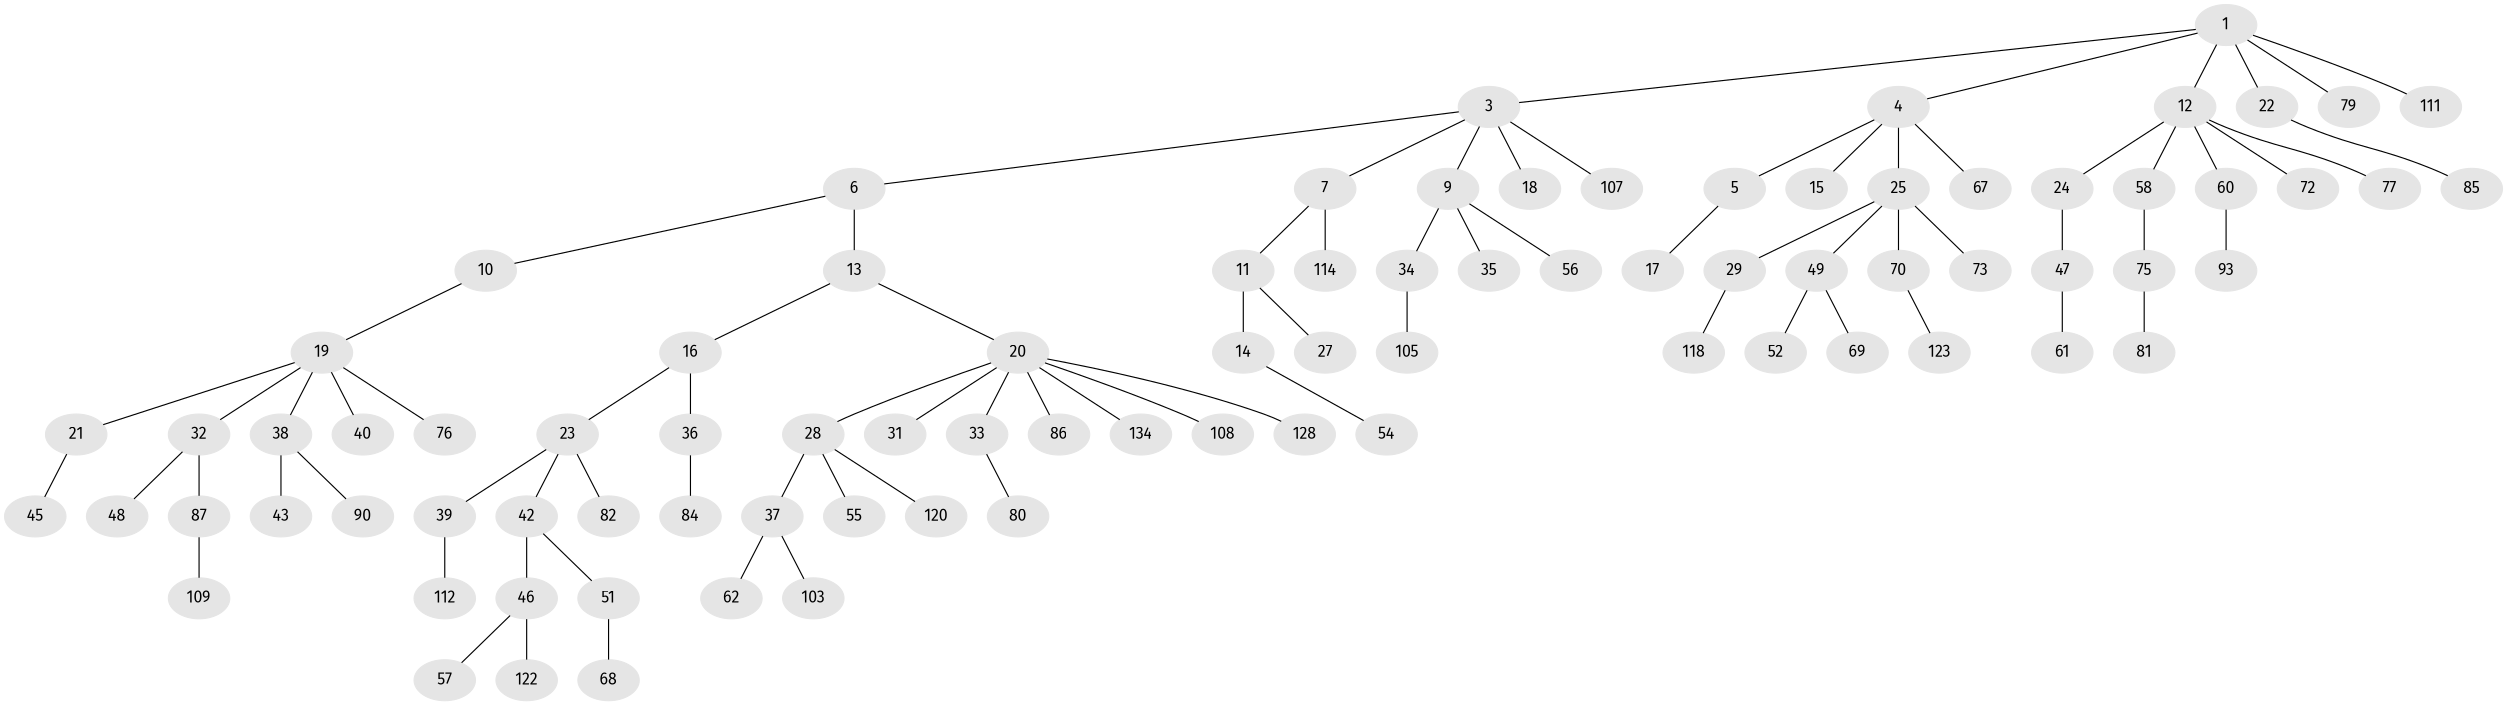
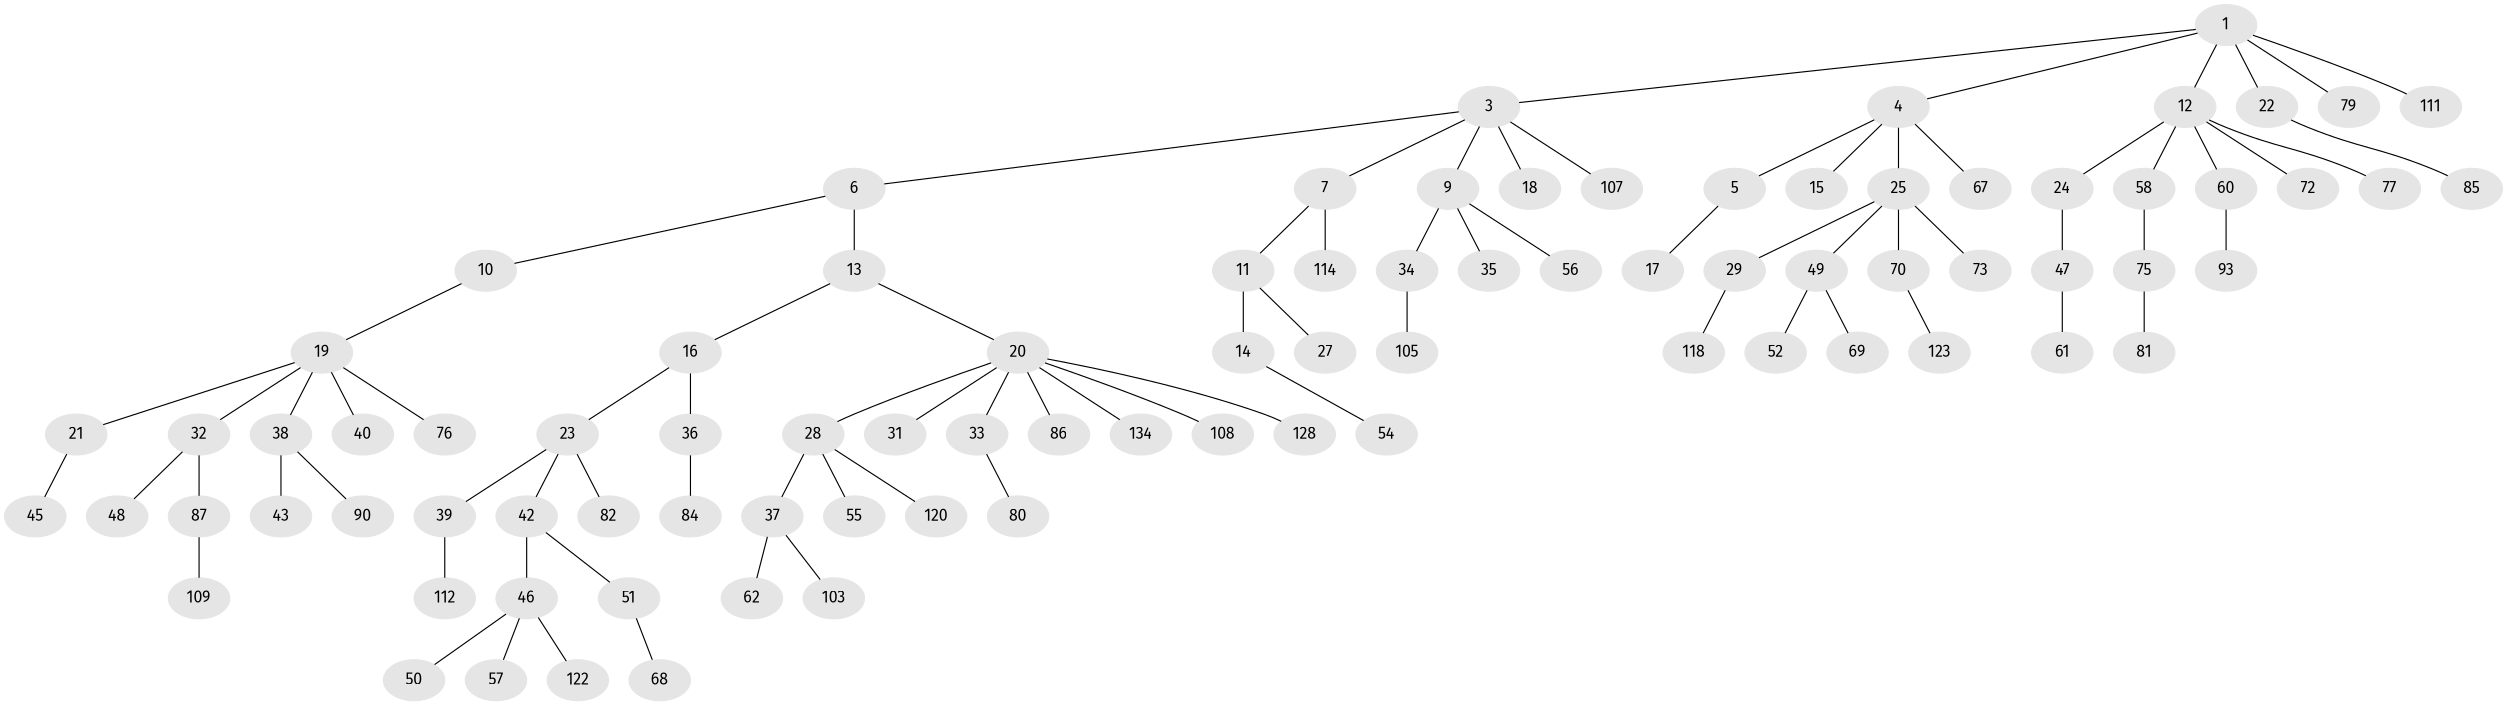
node "50": added
